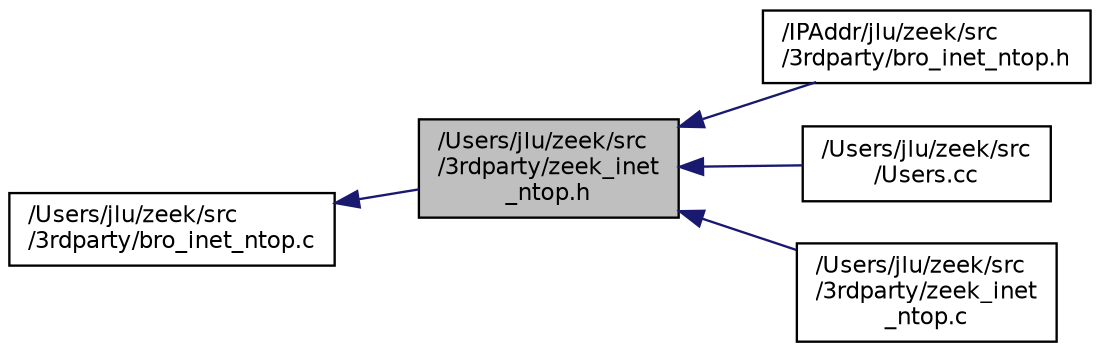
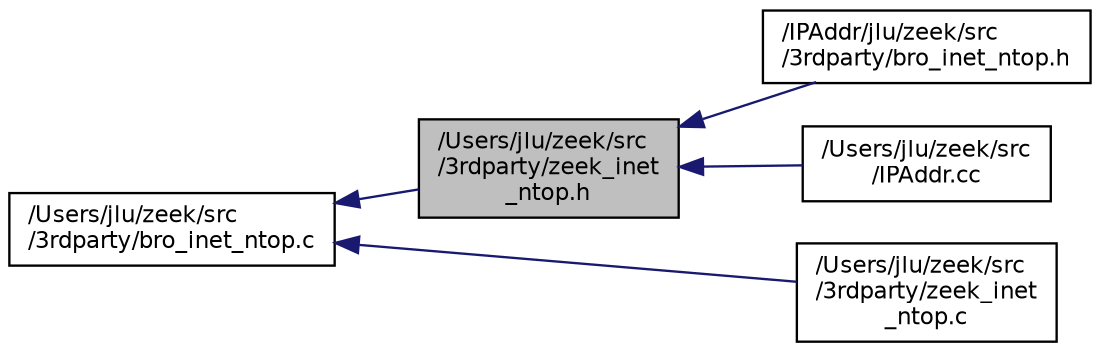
node "/Users/jlu/zeek/src /Users.cc": label "/Users/jlu/zeek/src /Users.cc" -> "/Users/jlu/zeek/src /IPAddr.cc"
edge "/Users/jlu/zeek/src /3rdparty/zeek_inet _ntop.c" -> "/Users/jlu/zeek/src /3rdparty/zeek_inet _ntop.h": now "/Users/jlu/zeek/src /3rdparty/zeek_inet _ntop.c" -> "/Users/jlu/zeek/src /3rdparty/bro_inet_ntop.c"
